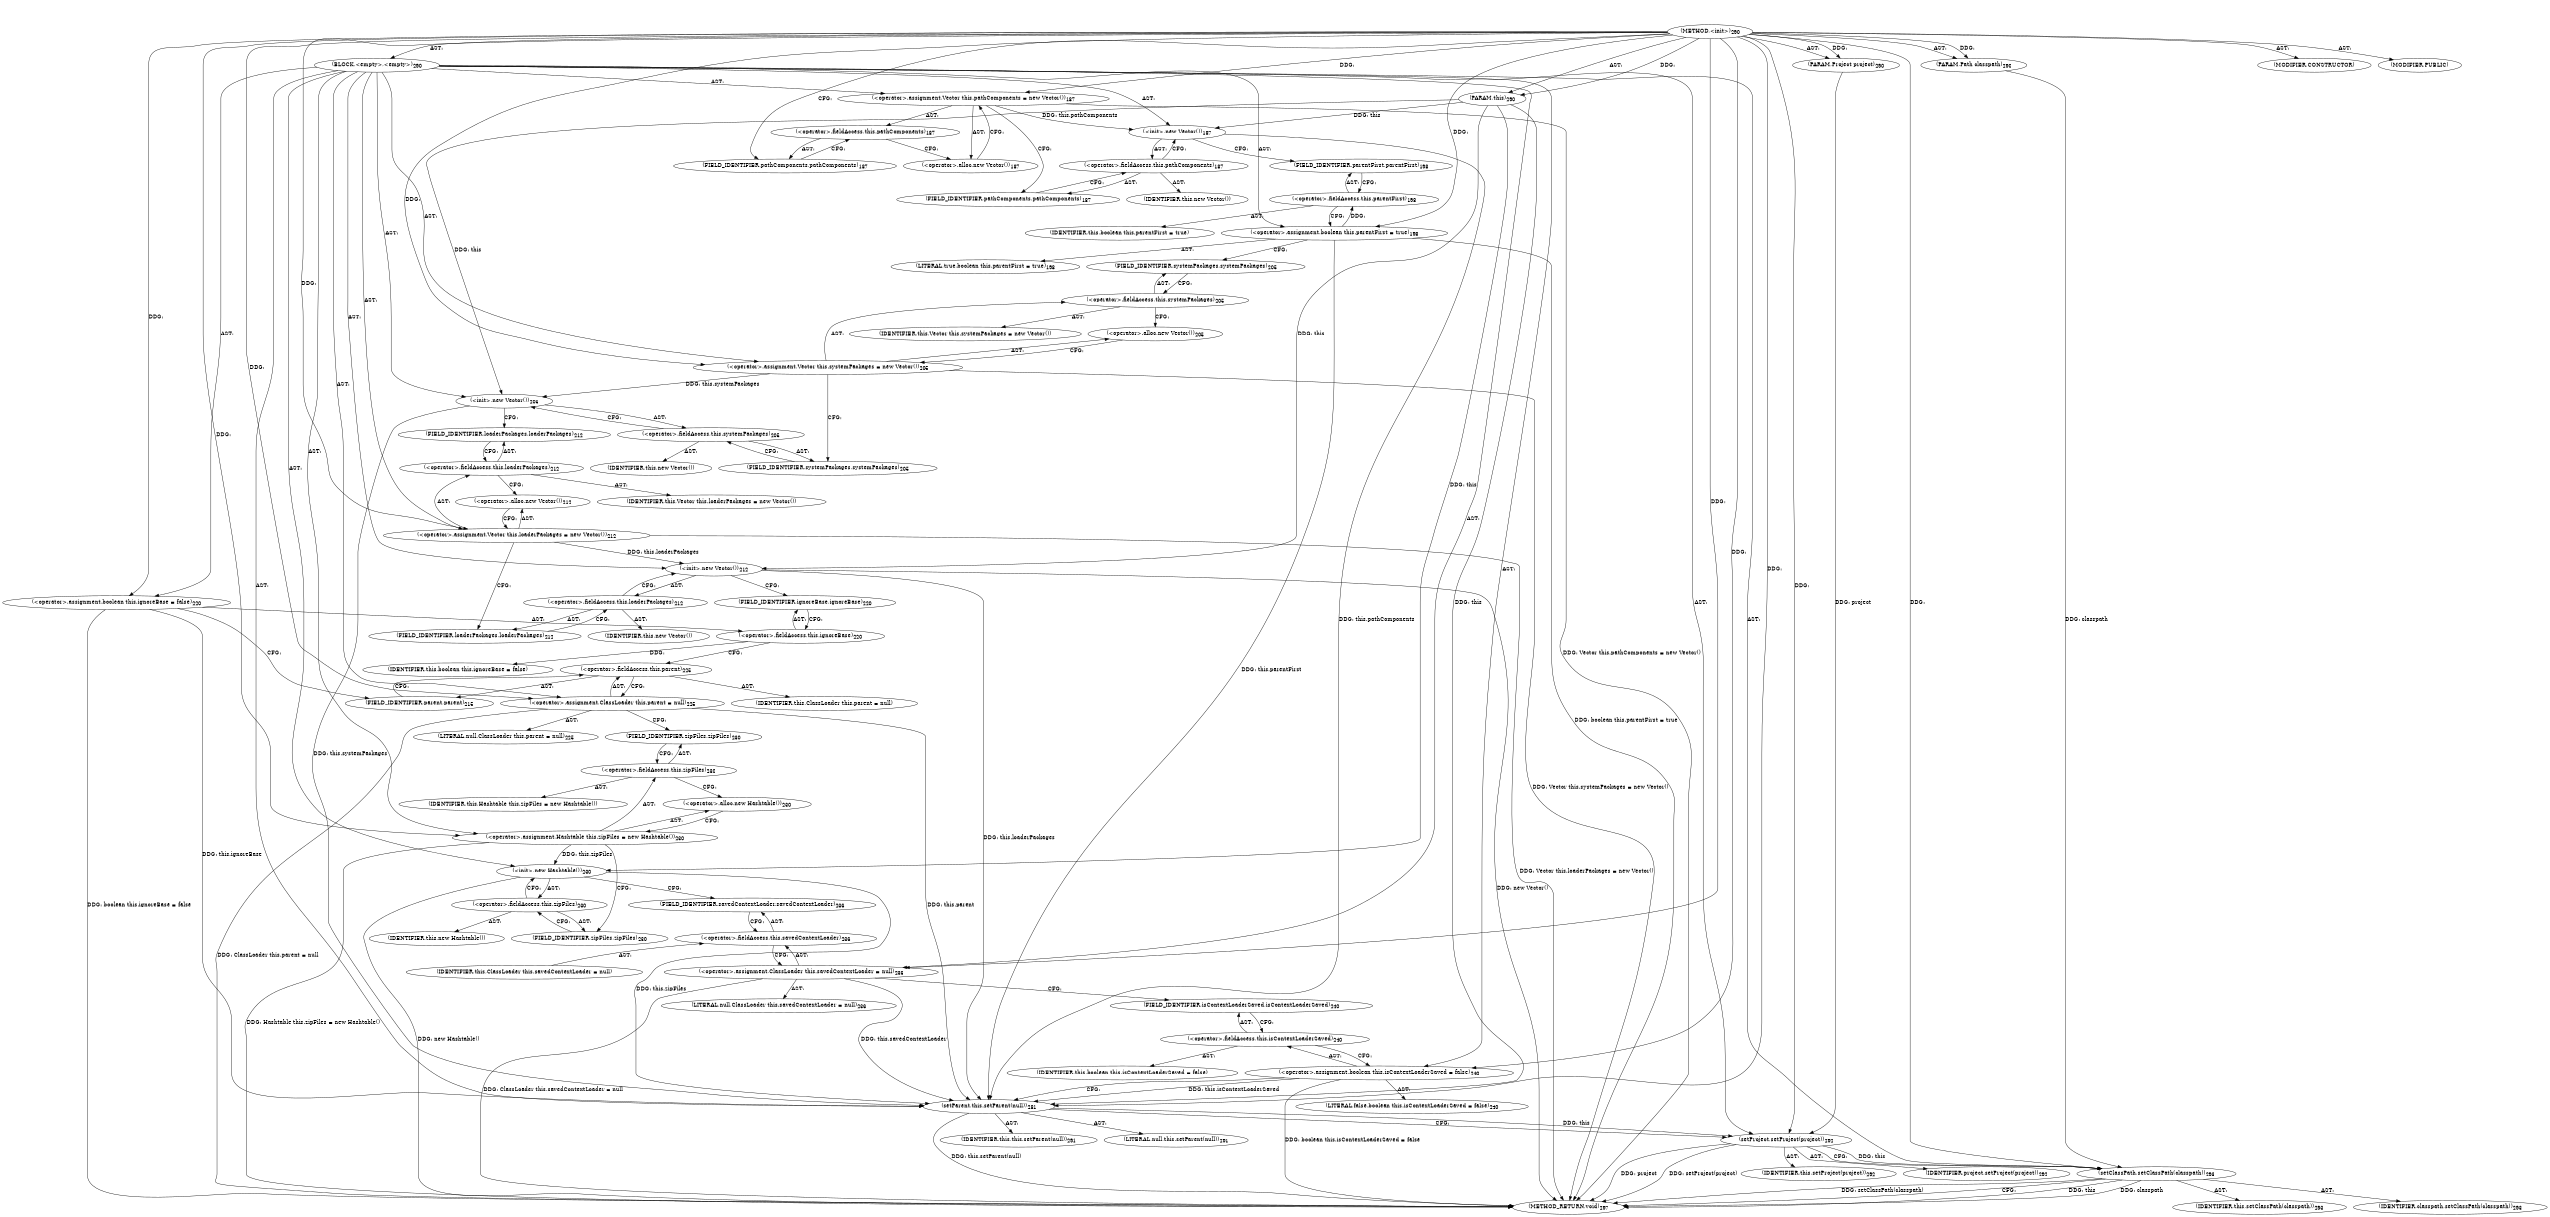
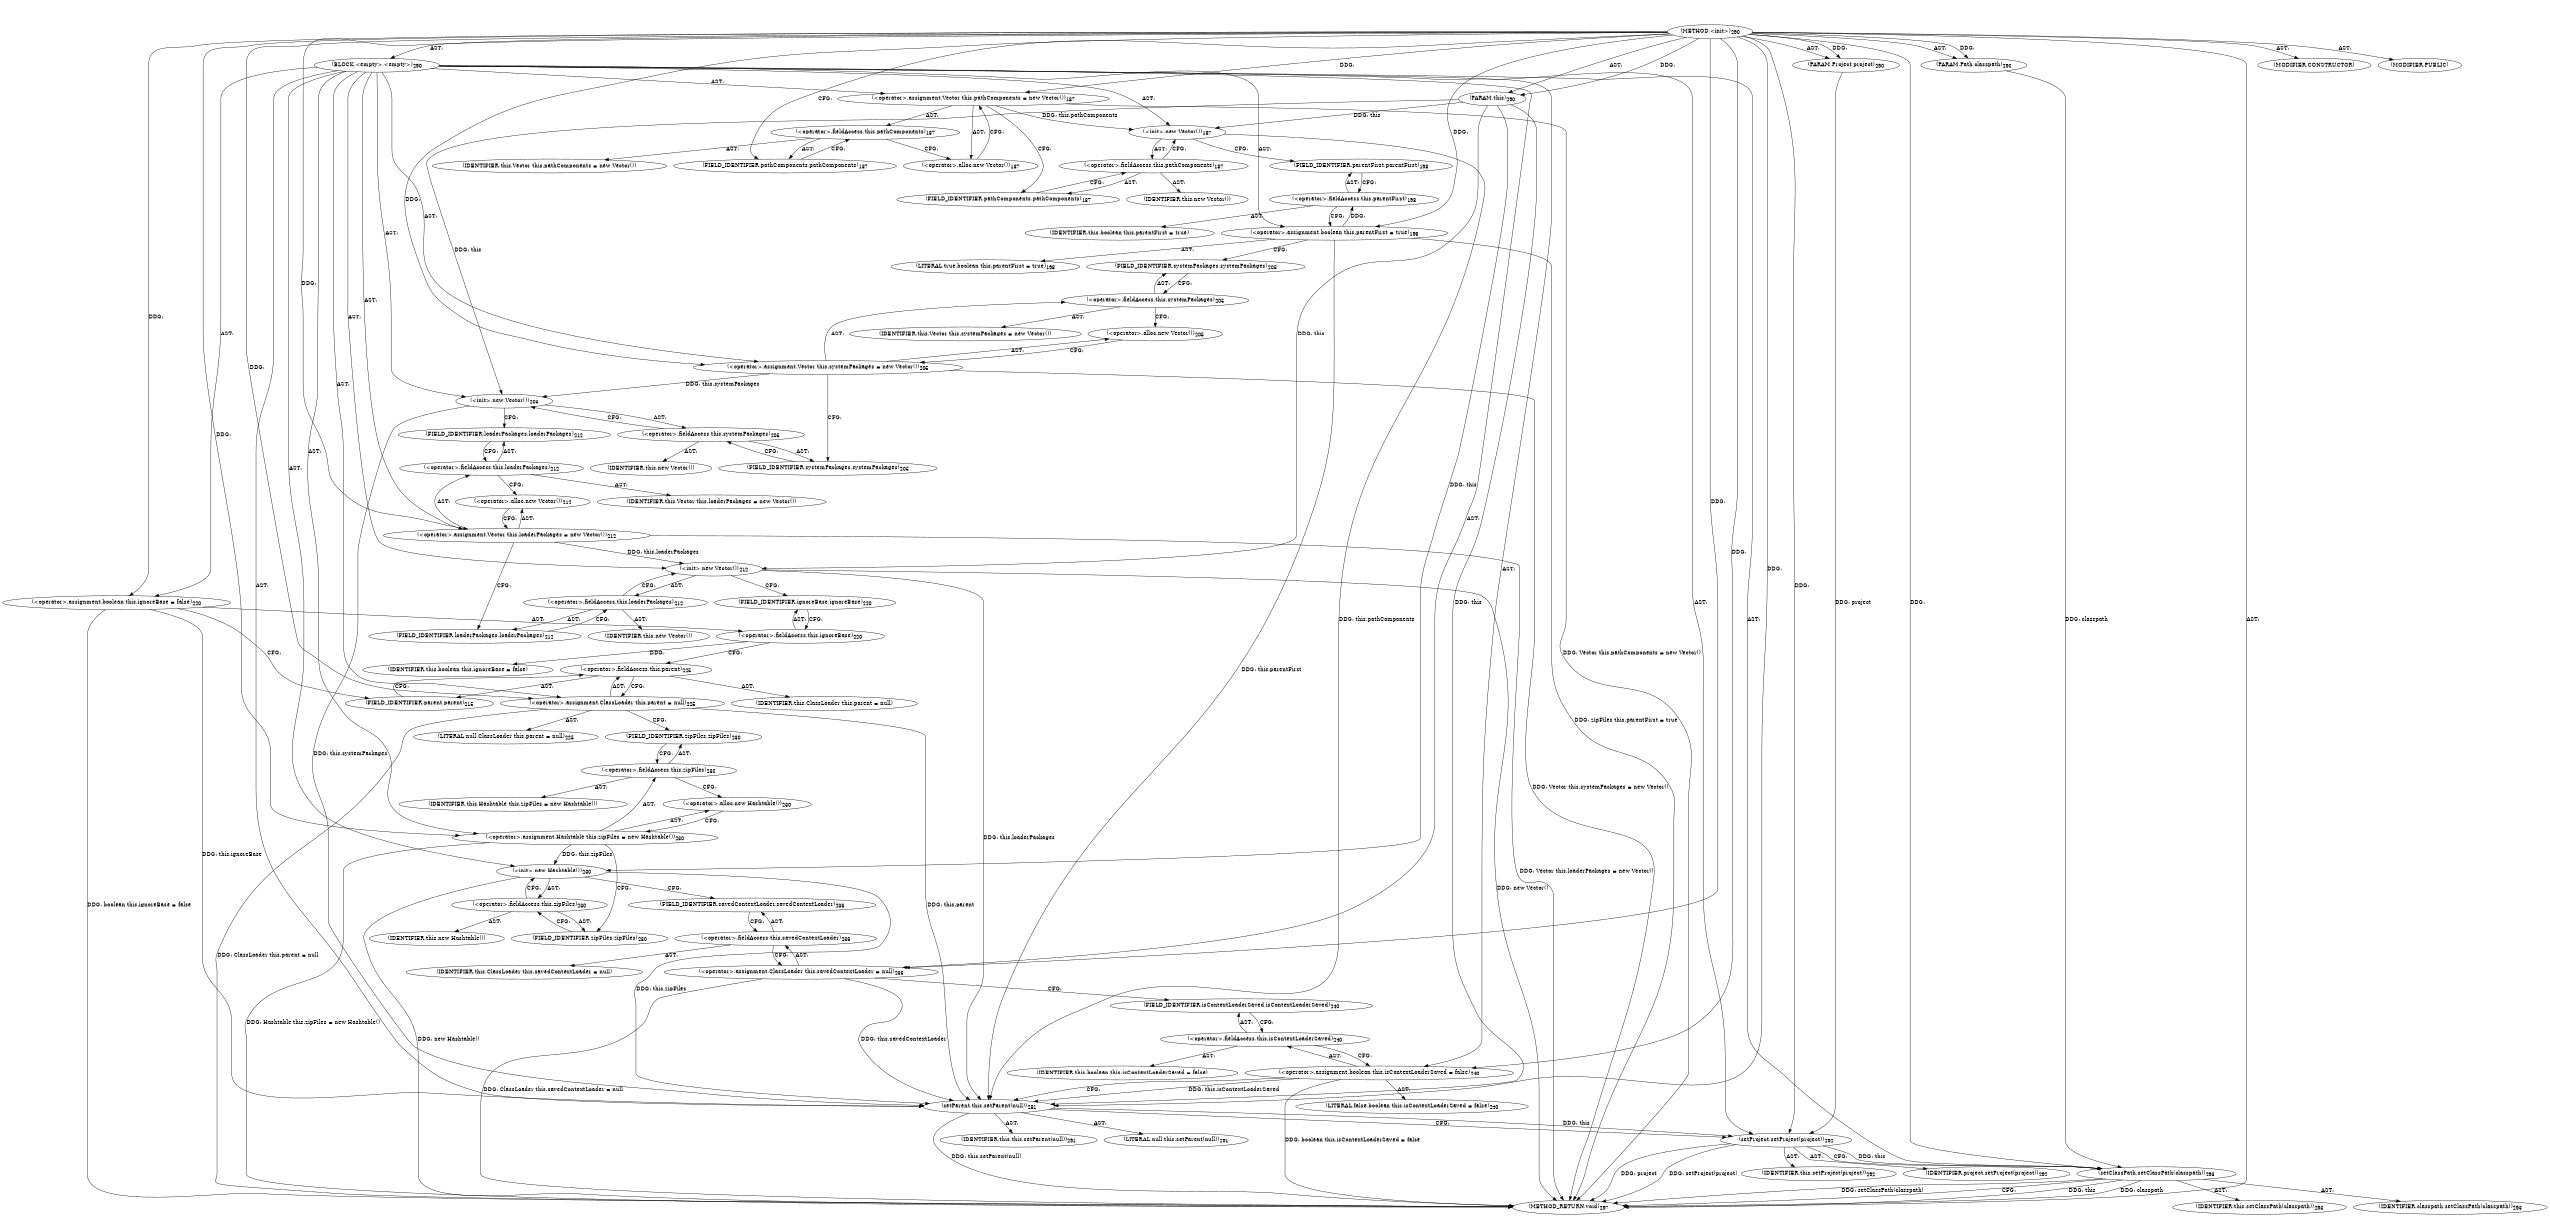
node "(IDENTIFIER,this,Vector this.pathComponents = new Vector())": added
edge "(METHOD,<init>)" -> "(METHOD_RETURN,void)": added, label "AST:"
edge "(<operator>.assignment,boolean this.parentFirst = true)" -> "(METHOD_RETURN,void)": label "DDG: boolean this.parentFirst = true" -> "DDG: zipFiles this.parentFirst = true"
edge "(IDENTIFIER,this,ClassLoader this.savedContextLoader = null)" -> "(<operator>.fieldAccess,this.savedContextLoader)": reversed
node "(LITERAL,null,ClassLoader this.savedContextLoader = null)": removed
